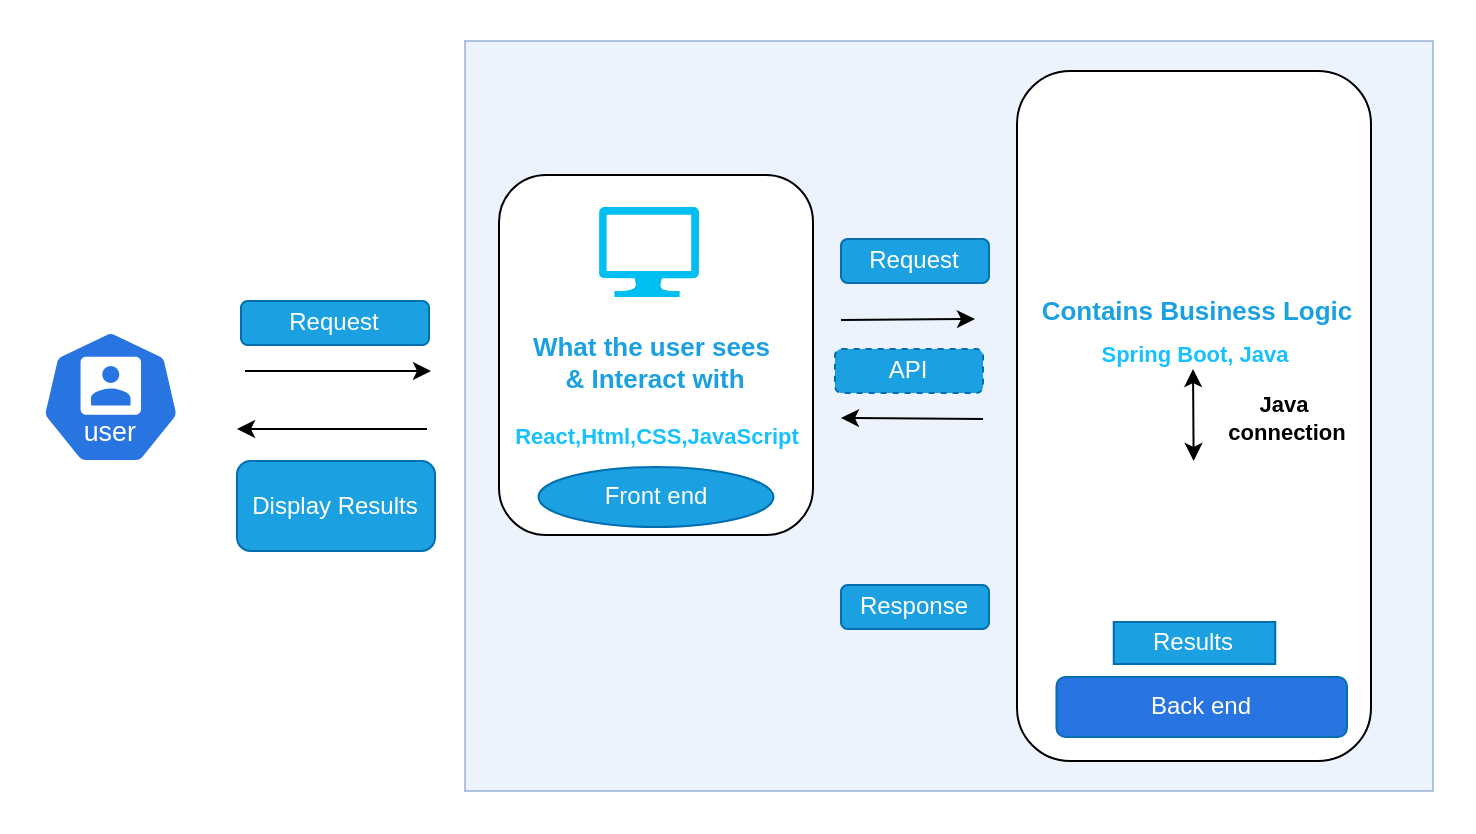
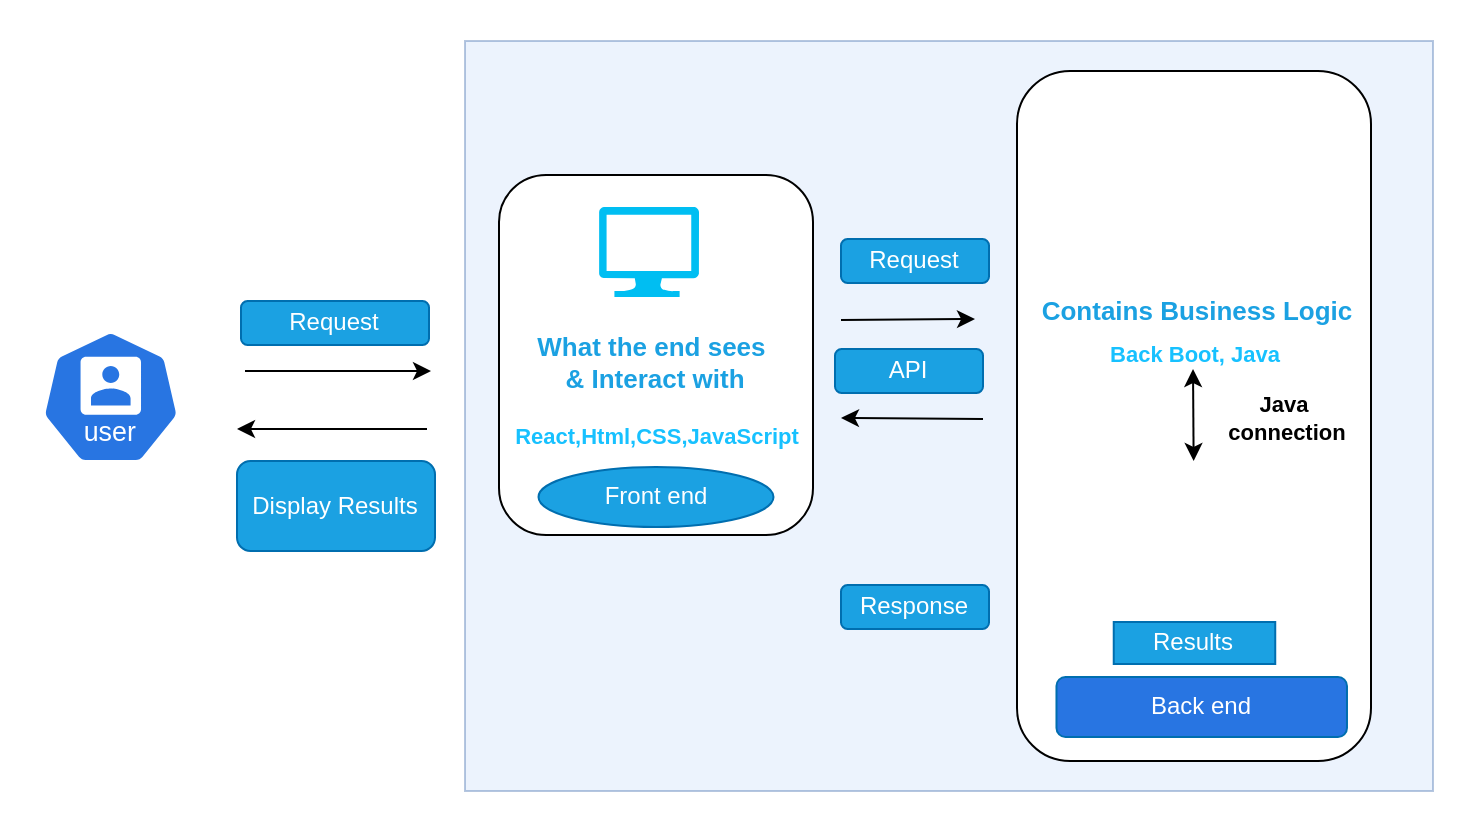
node "Spring Boot, Java": label "Spring Boot, Java" -> "Back Boot, Java"
node "What the user sees & Interact with": label "What the user sees & Interact with" -> "What the end sees & Interact with"
node "API": style dashed -> solid
